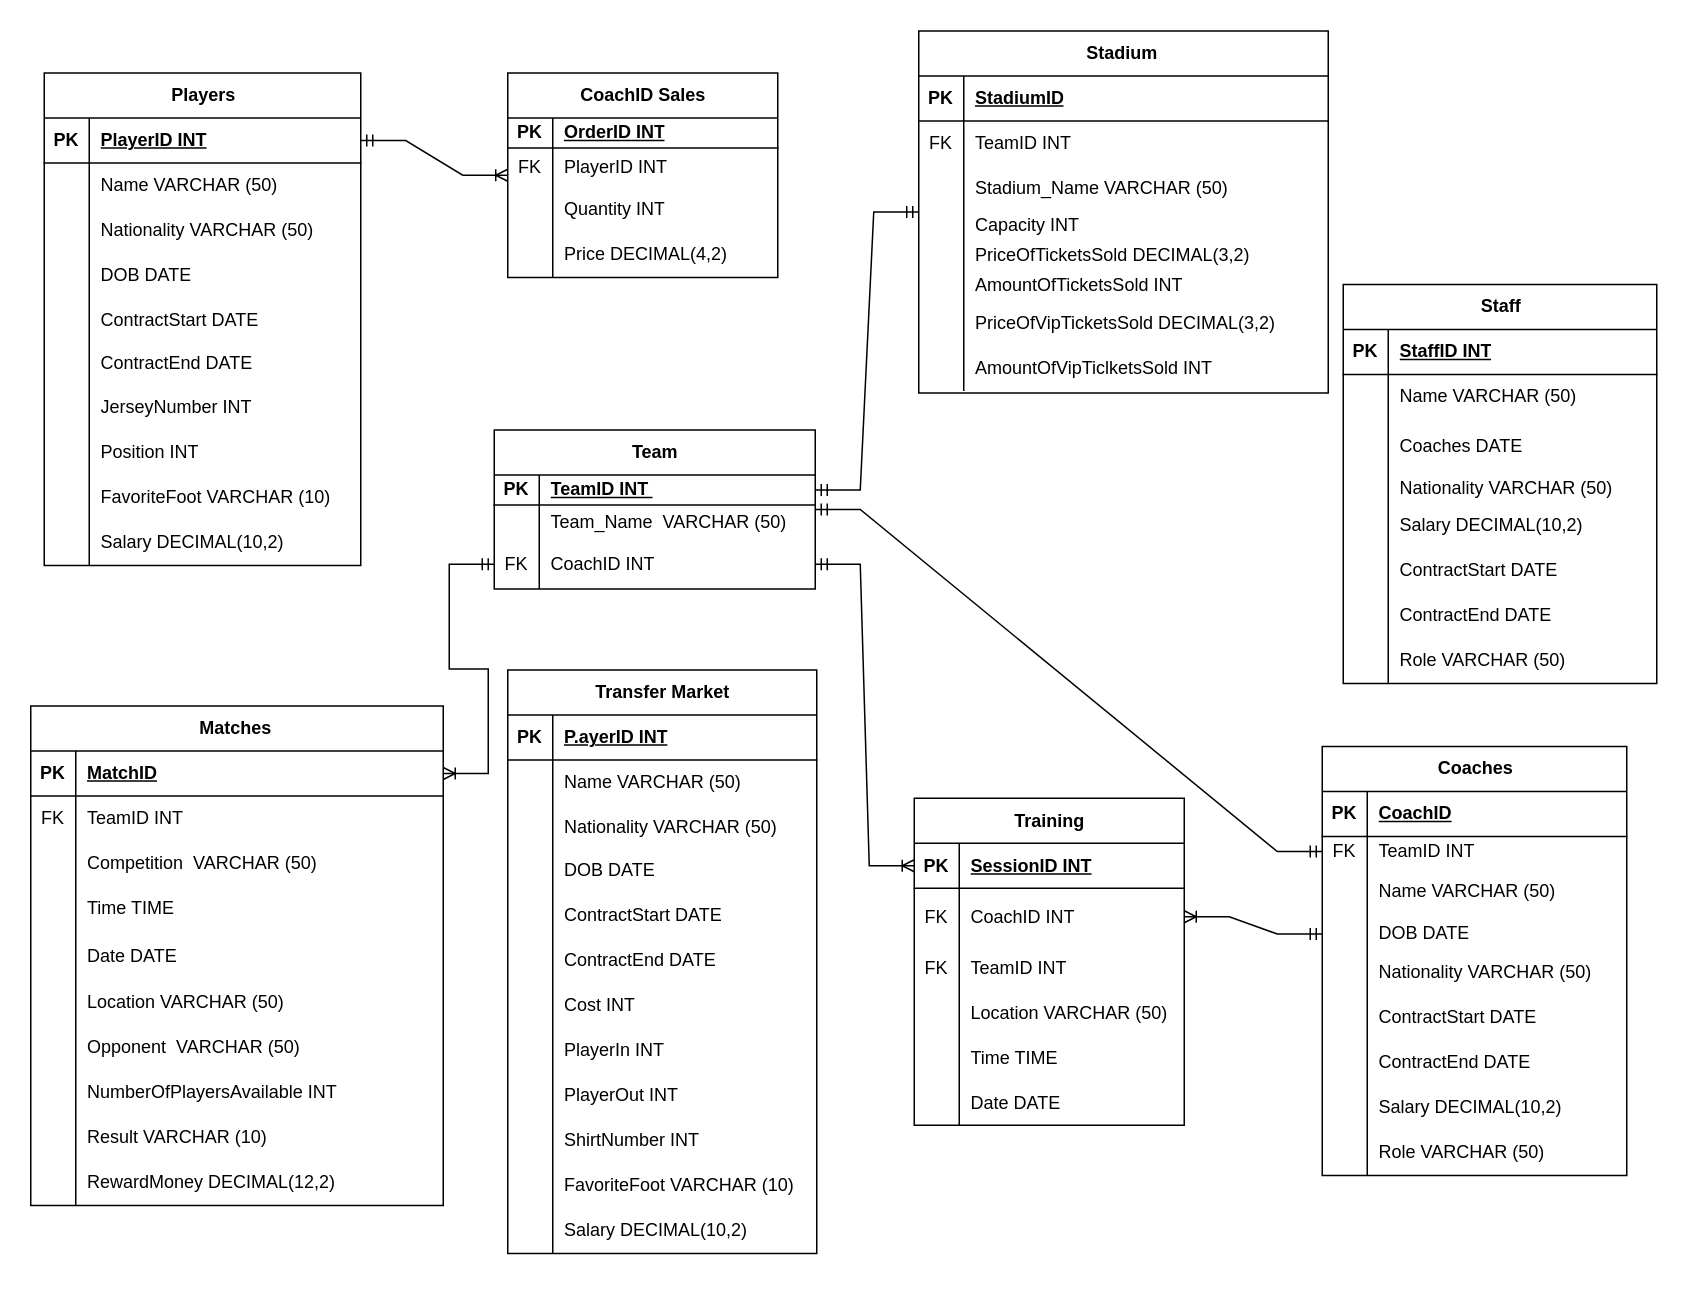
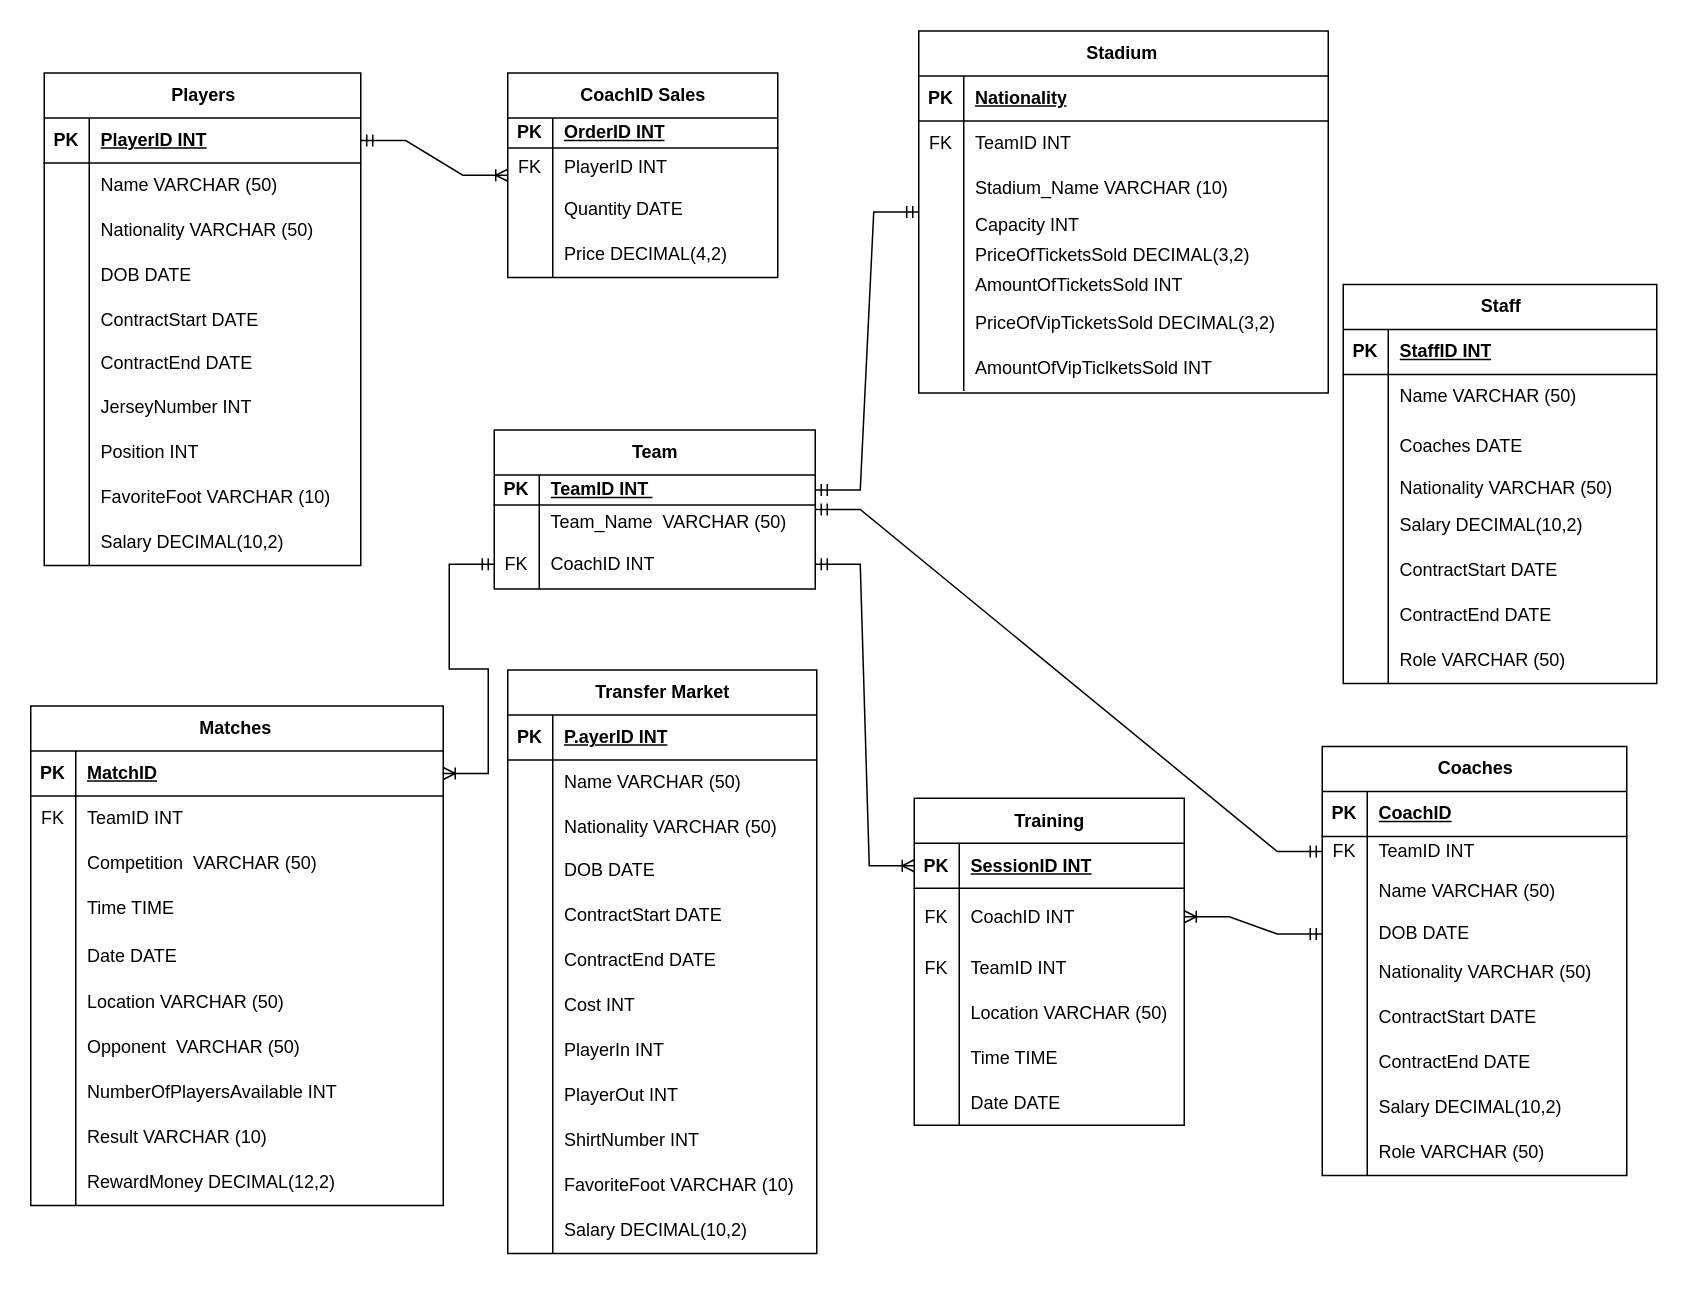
node "StadiumID": label "StadiumID" -> "Nationality"
node "Stadium_Name VARCHAR (50)": label "Stadium_Name VARCHAR (50)" -> "Stadium_Name VARCHAR (10)"
node "Quantity INT": label "Quantity INT" -> "Quantity DATE"
